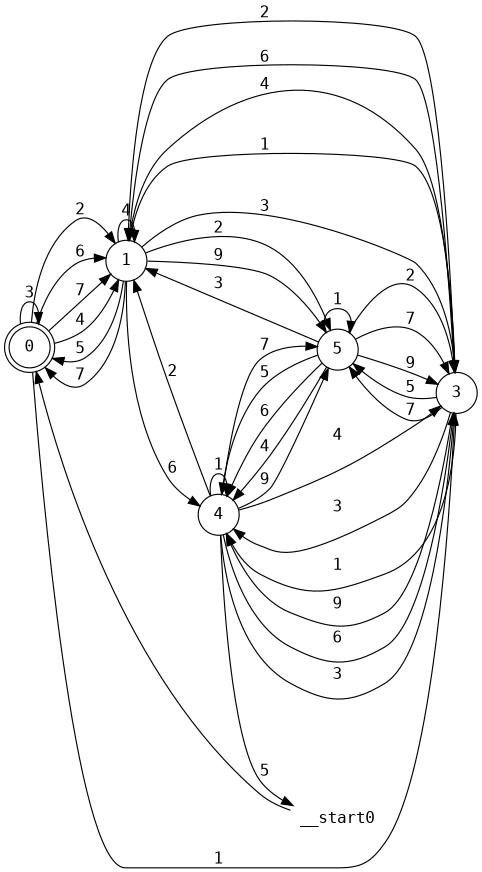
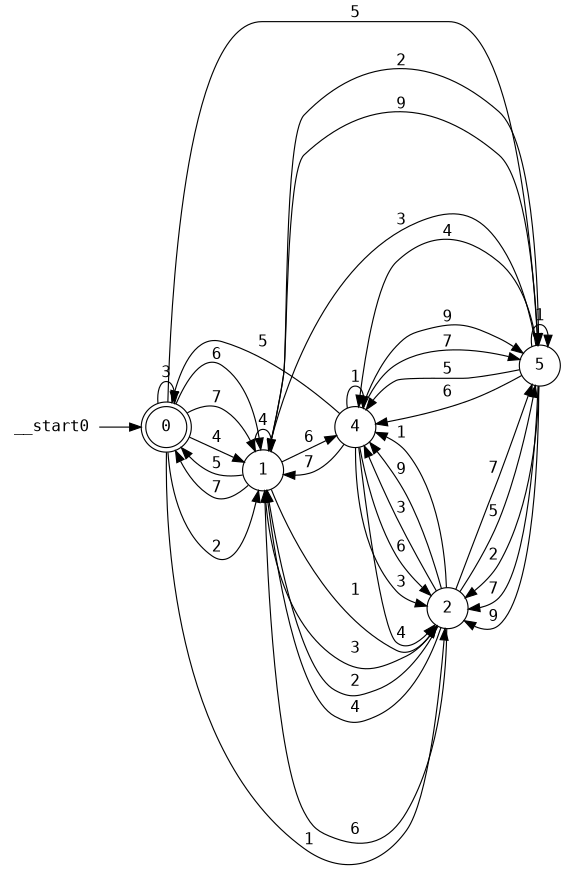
edge "0" -> "5": added, label "5"
edge "4" -> "1": label "2" -> "7"
node "3": label "3" -> "2"
edge "4" -> "__start0": now "4" -> "0"
